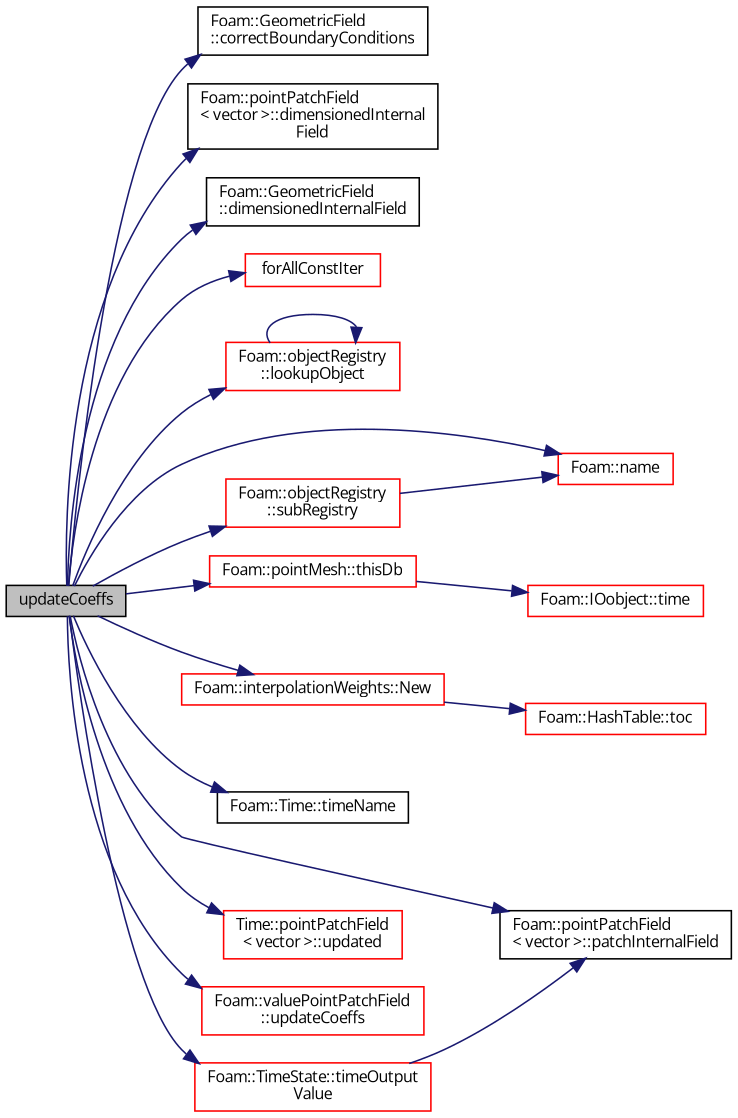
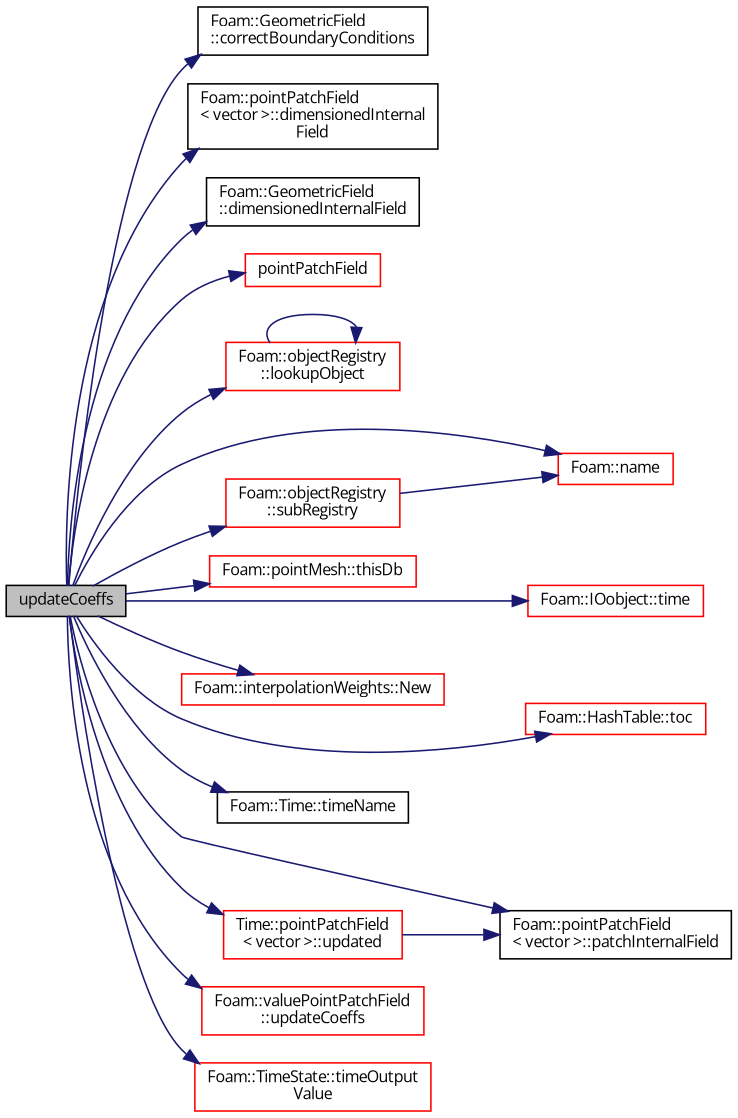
node "forAllConstIter": label "forAllConstIter" -> "pointPatchField"
edge "Foam::pointMesh::thisDb" -> "Foam::IOobject::time": now "updateCoeffs" -> "Foam::IOobject::time"
edge "Foam::interpolationWeights::New" -> "Foam::HashTable::toc": now "updateCoeffs" -> "Foam::HashTable::toc"
edge "Foam::TimeState::timeOutput Value" -> "Foam::pointPatchField < vector >::patchInternalField": now "Time::pointPatchField < vector >::updated" -> "Foam::pointPatchField < vector >::patchInternalField"
